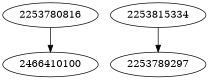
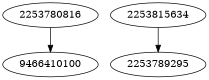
node "2253815334": label "2253815334" -> "2253815634"
node "2466410100": label "2466410100" -> "9466410100"
node "2253789297": label "2253789297" -> "2253789295"
